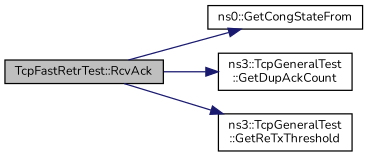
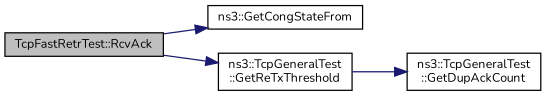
node "ns0::GetCongStateFrom": label "ns0::GetCongStateFrom" -> "ns3::GetCongStateFrom"
edge "TcpFastRetrTest::RcvAck" -> "ns3::TcpGeneralTest ::GetDupAckCount": now "ns3::TcpGeneralTest ::GetReTxThreshold" -> "ns3::TcpGeneralTest ::GetDupAckCount"
